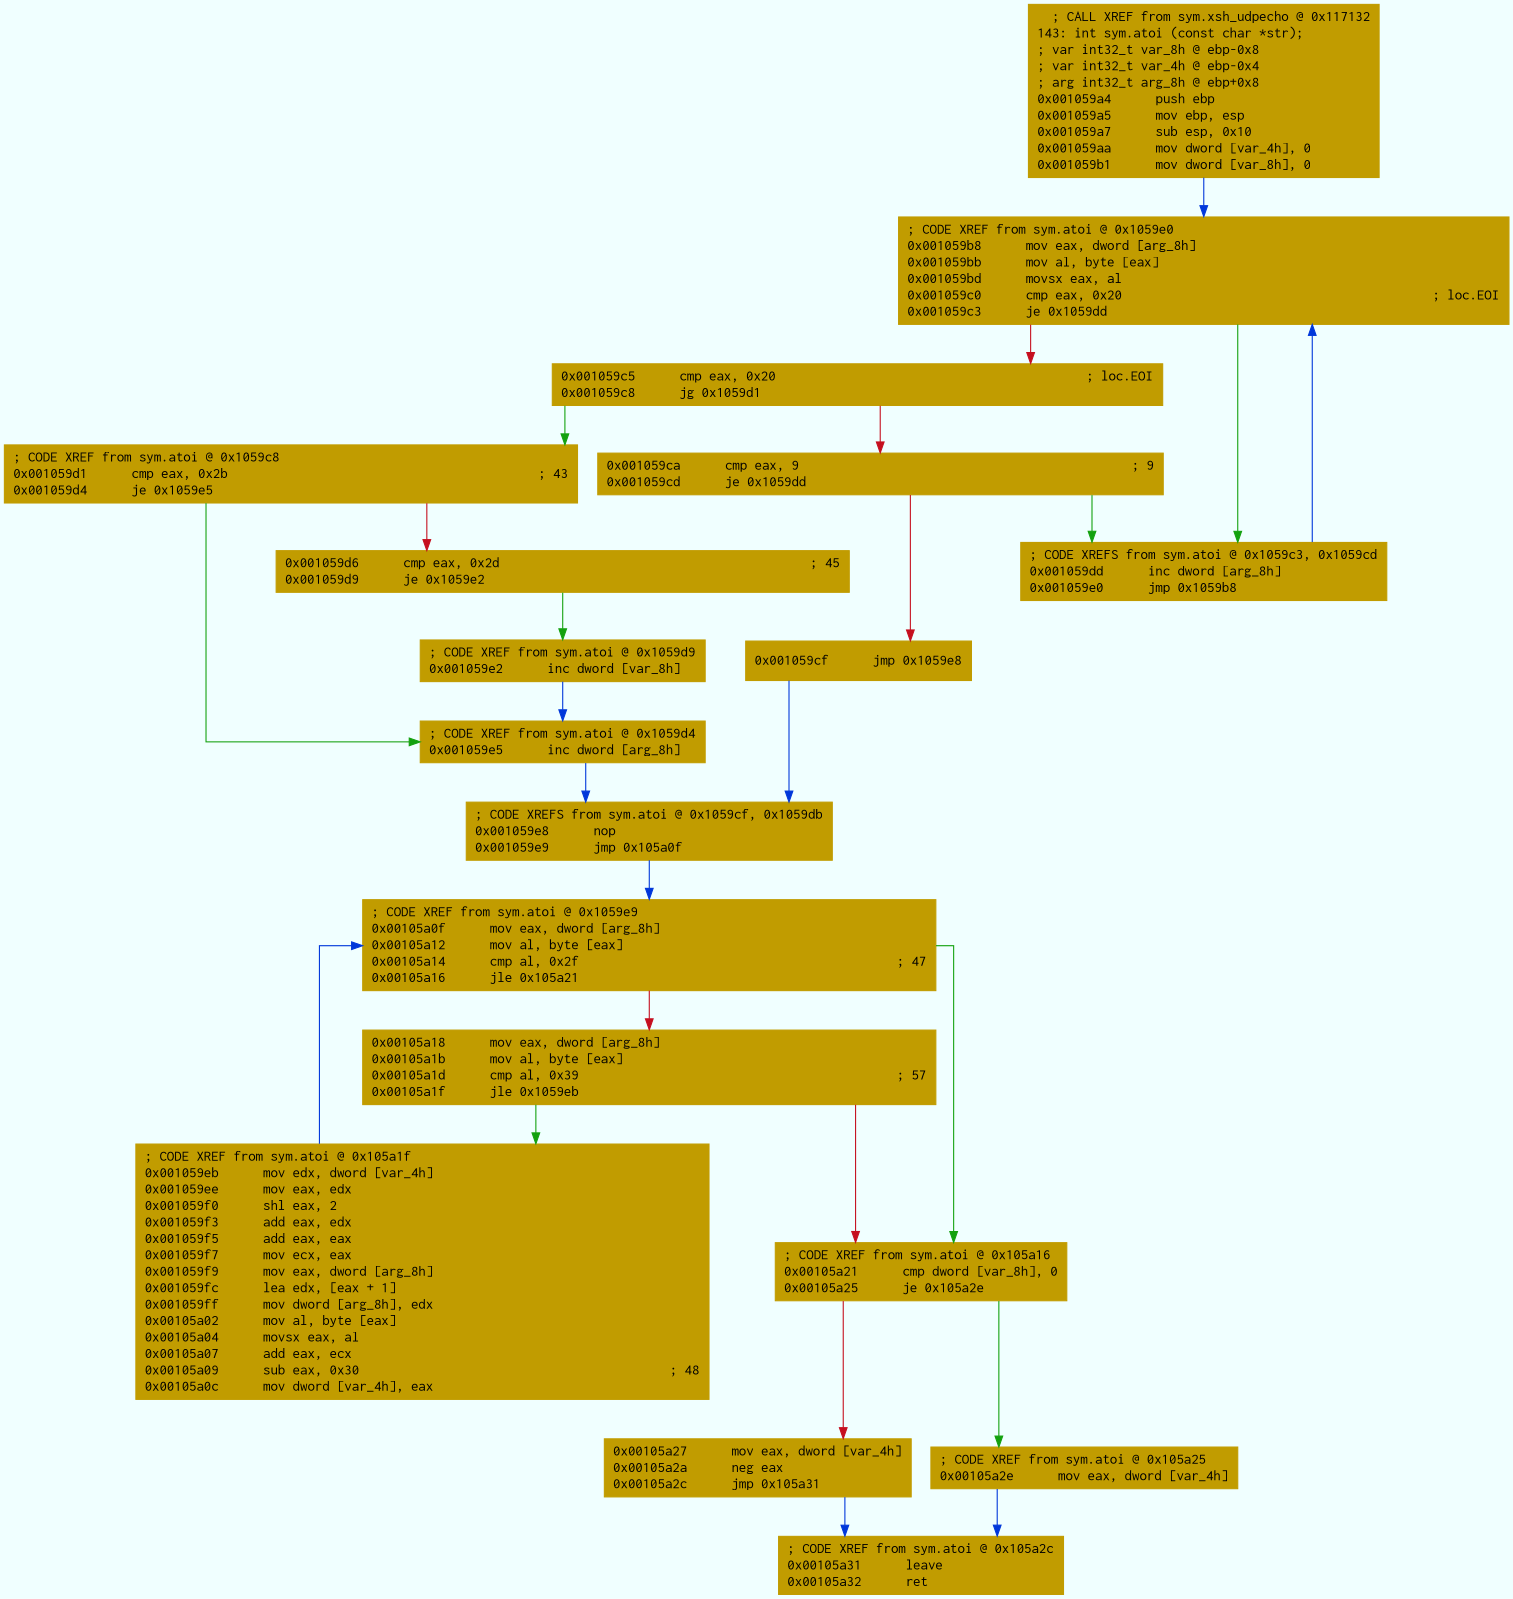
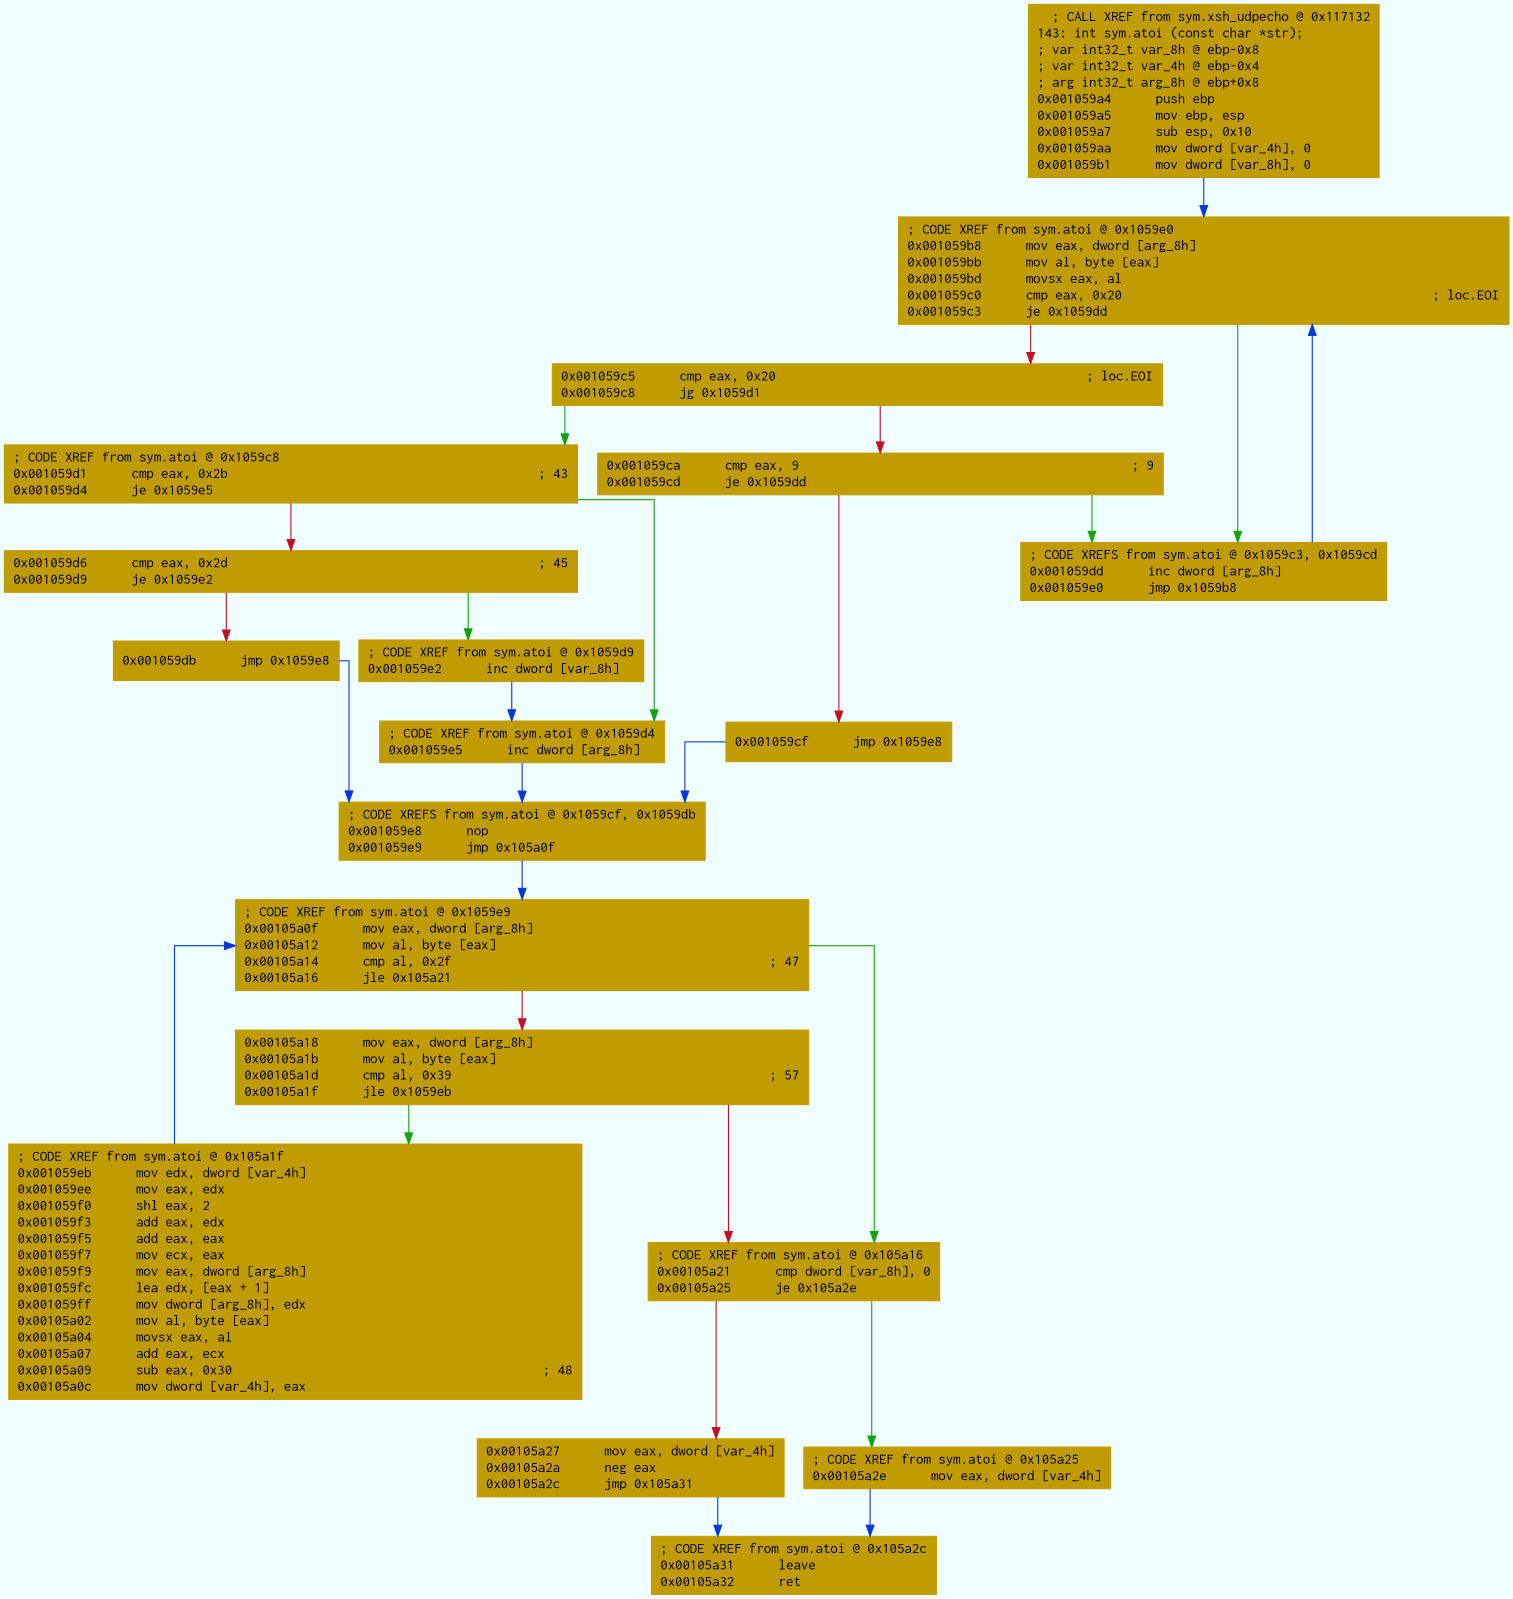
node "0x001059db      jmp 0x1059e8": added
